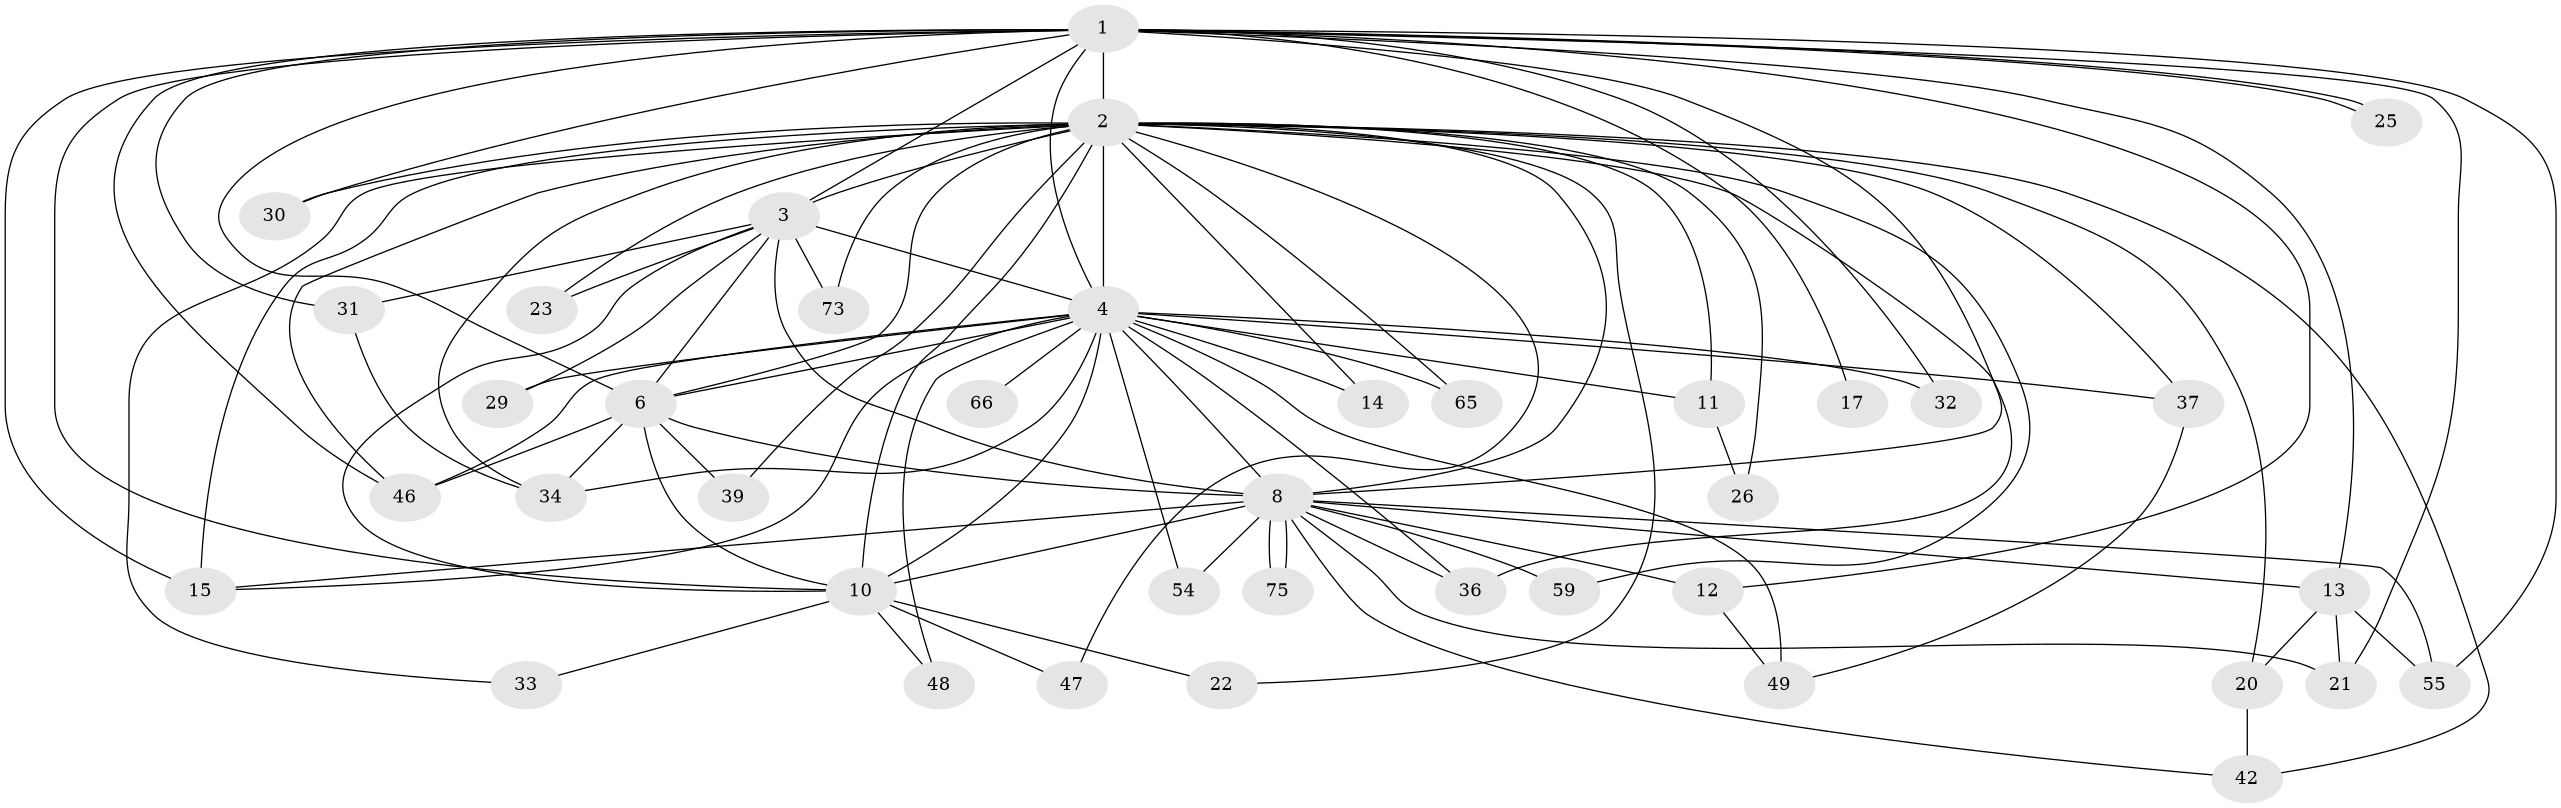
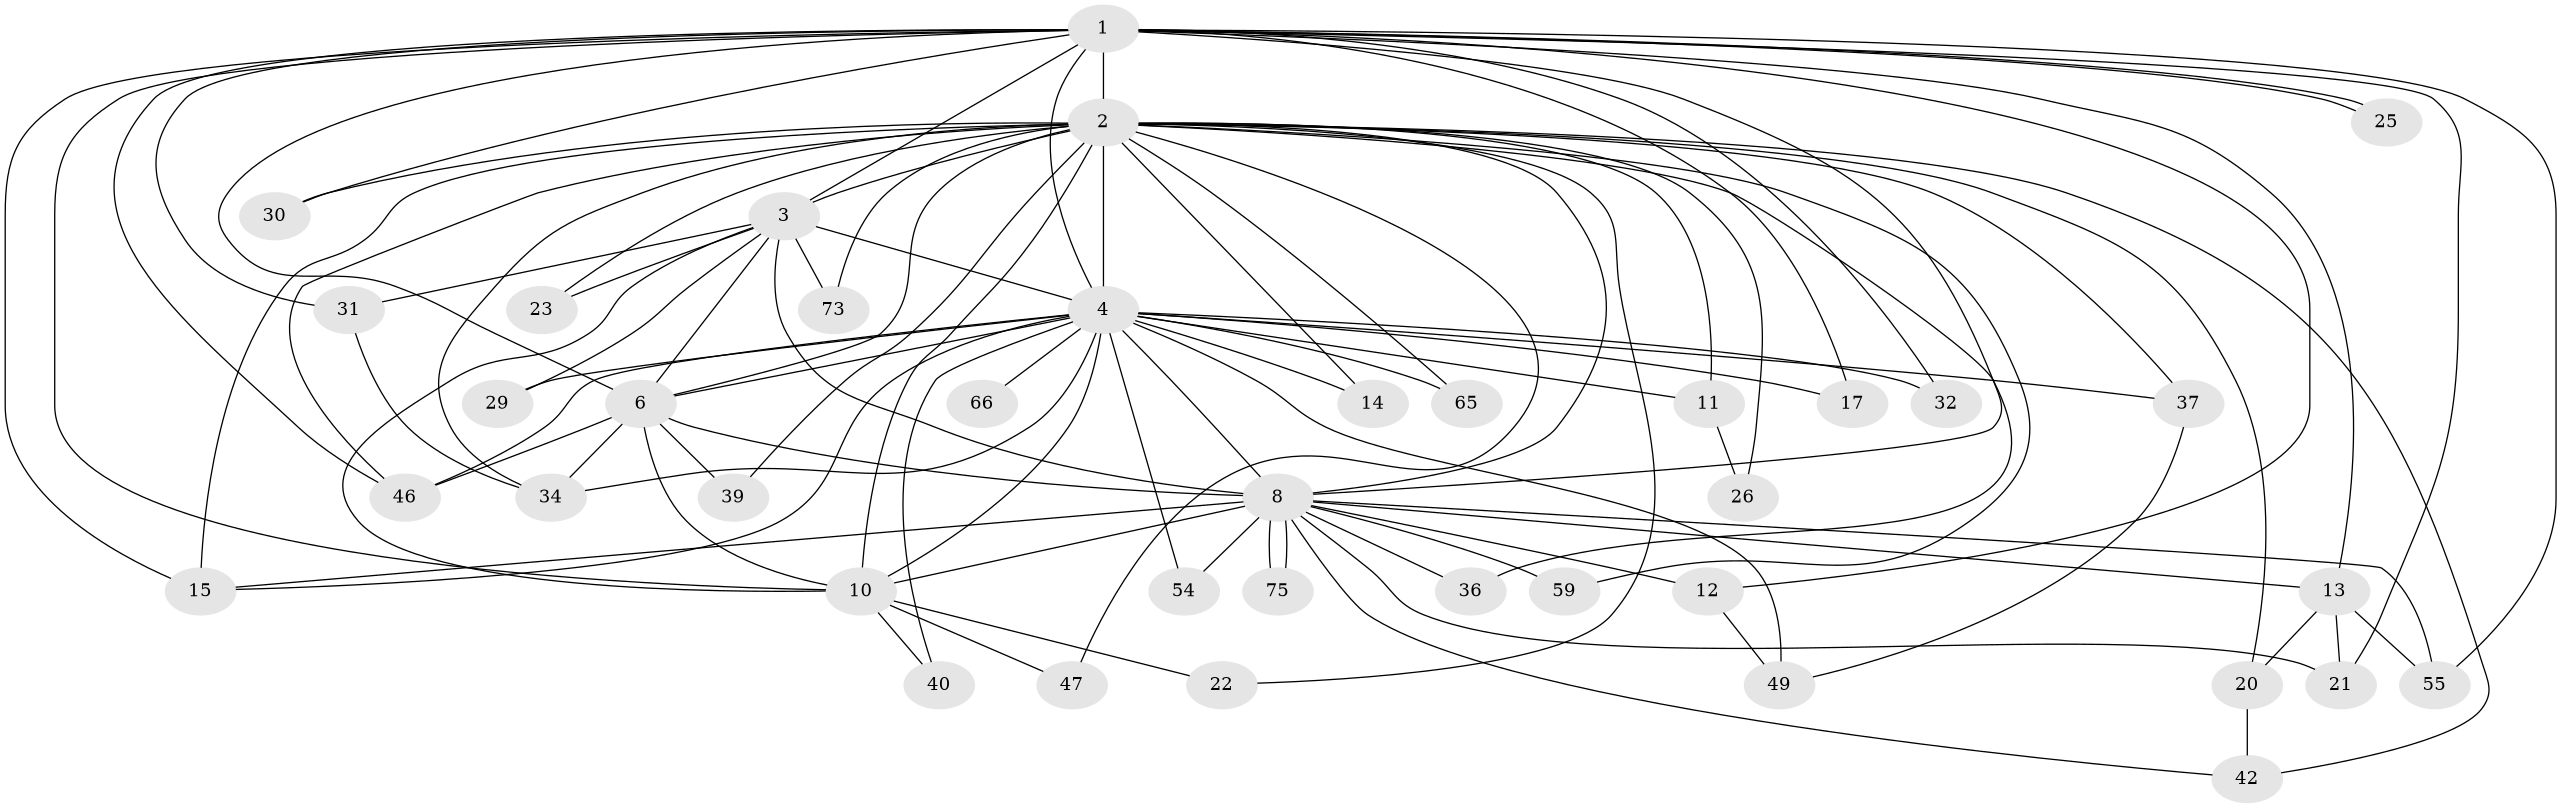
edge "4" -- "36": now "4" -- "17"
node "33": removed
node "48": label "48" -> "40"
